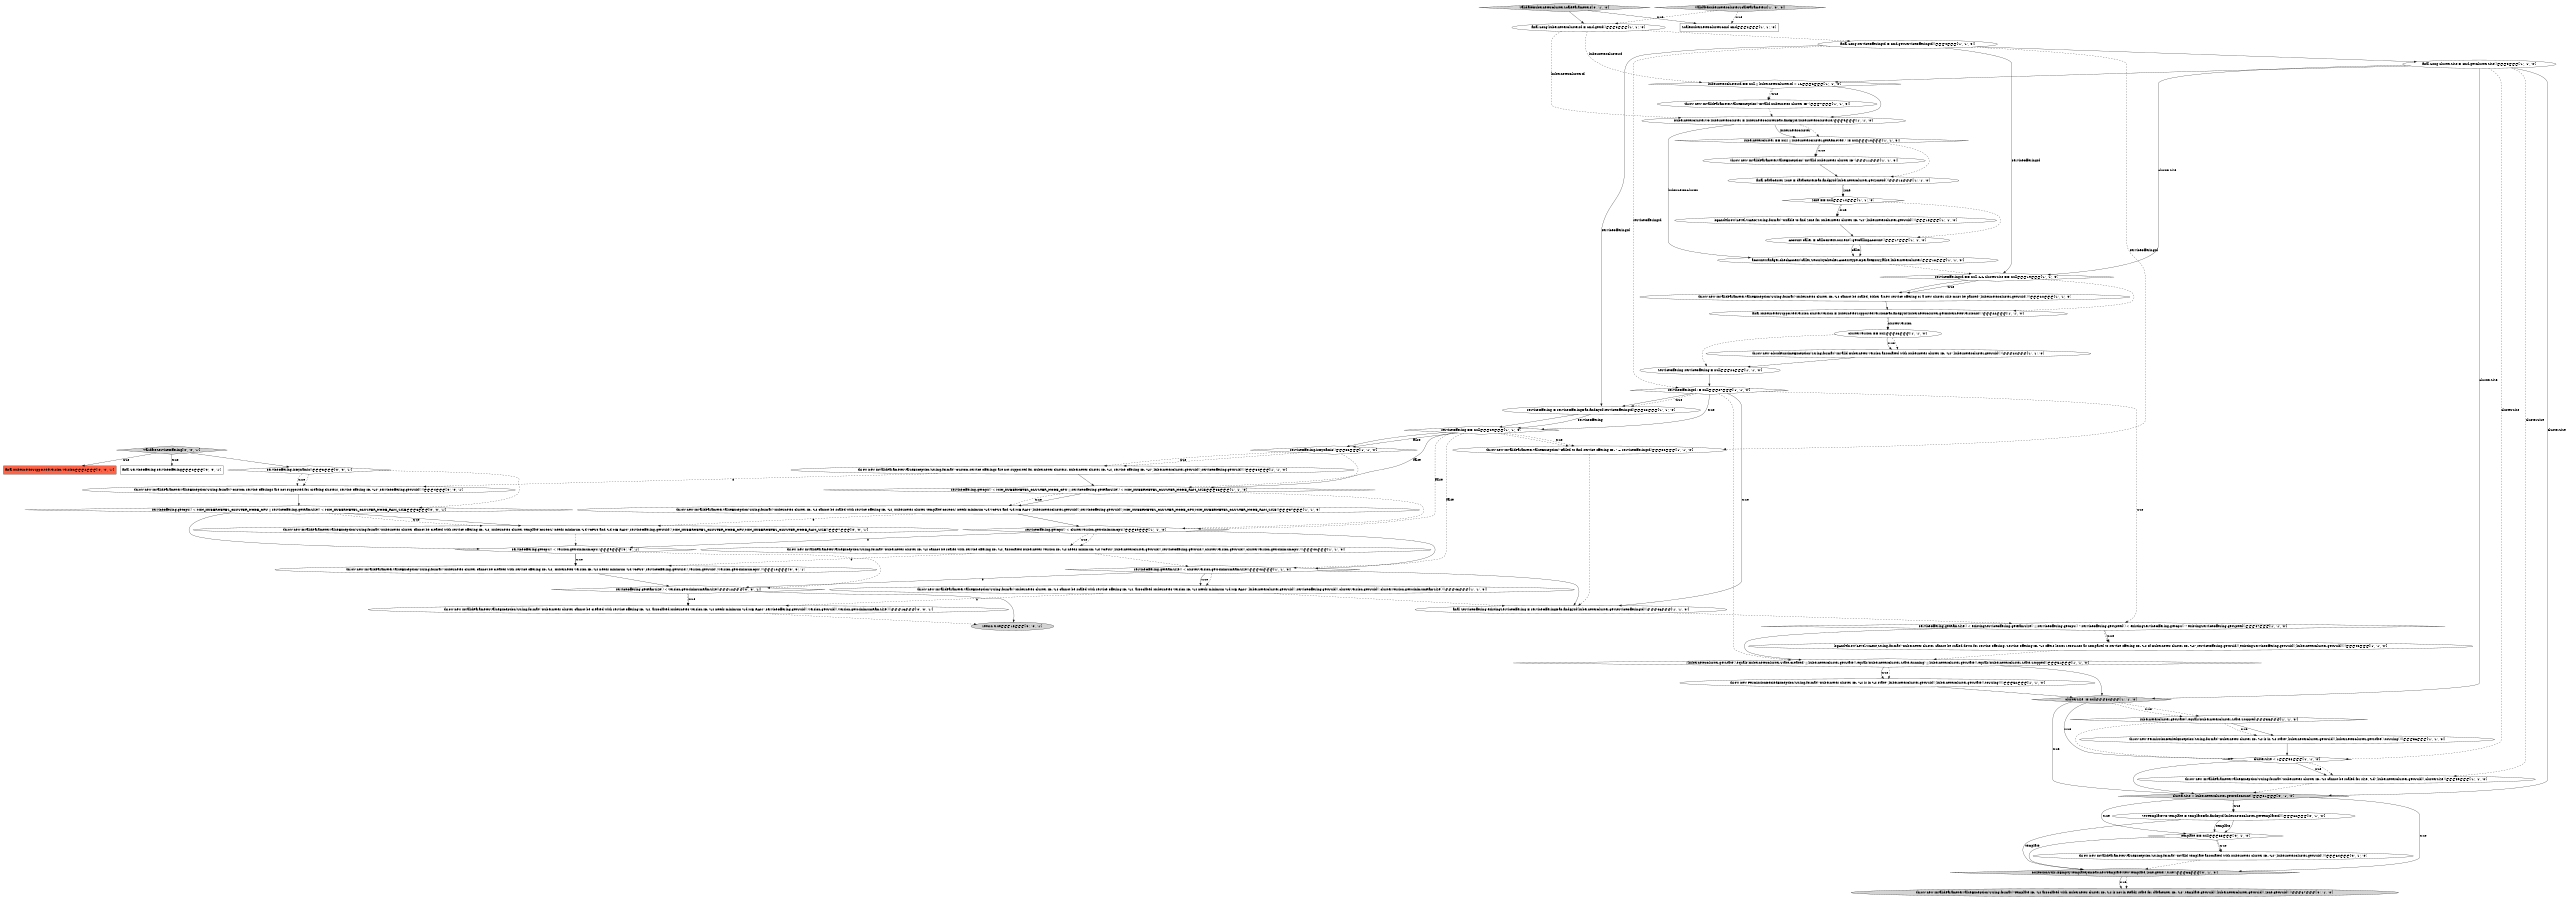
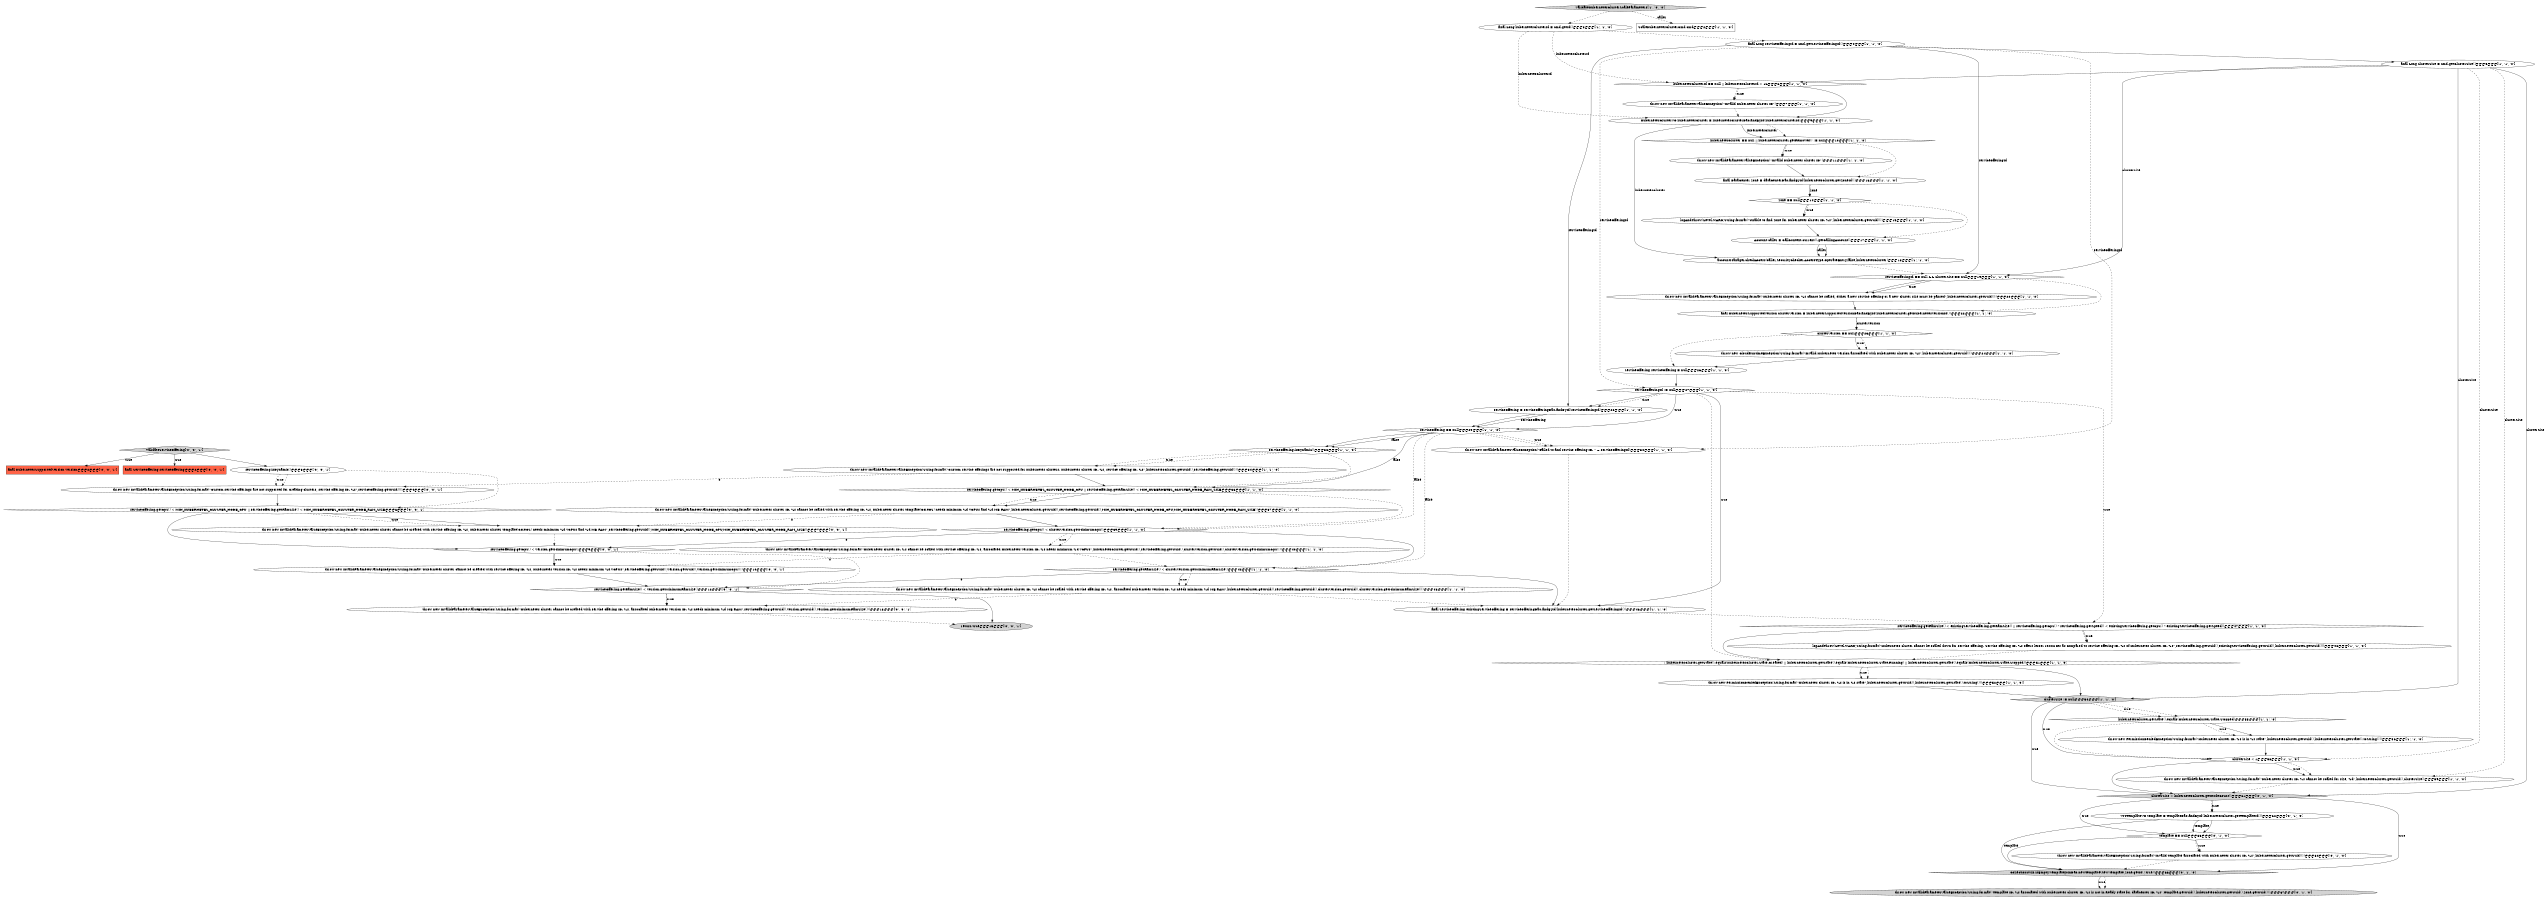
node "validateKubernetesClusterScaleParameters['0', '1', '0']": removed
edge "validateKubernetesClusterScaleParameters['1', '0', '0']" -> "ScaleKubernetesClusterCmd cmd@@@2@@@['1', '1', '0']": label "true" -> "caller"
node "clusterVersion == null@@@23@@@['1', '1', '0']": shape ellipse -> diamond
node "final ServiceOffering serviceOffering@@@2@@@['0', '0', '1']": fillcolor white -> tomato
node "serviceOffering.isDynamic()@@@3@@@['0', '0', '1']": shape diamond -> ellipse
